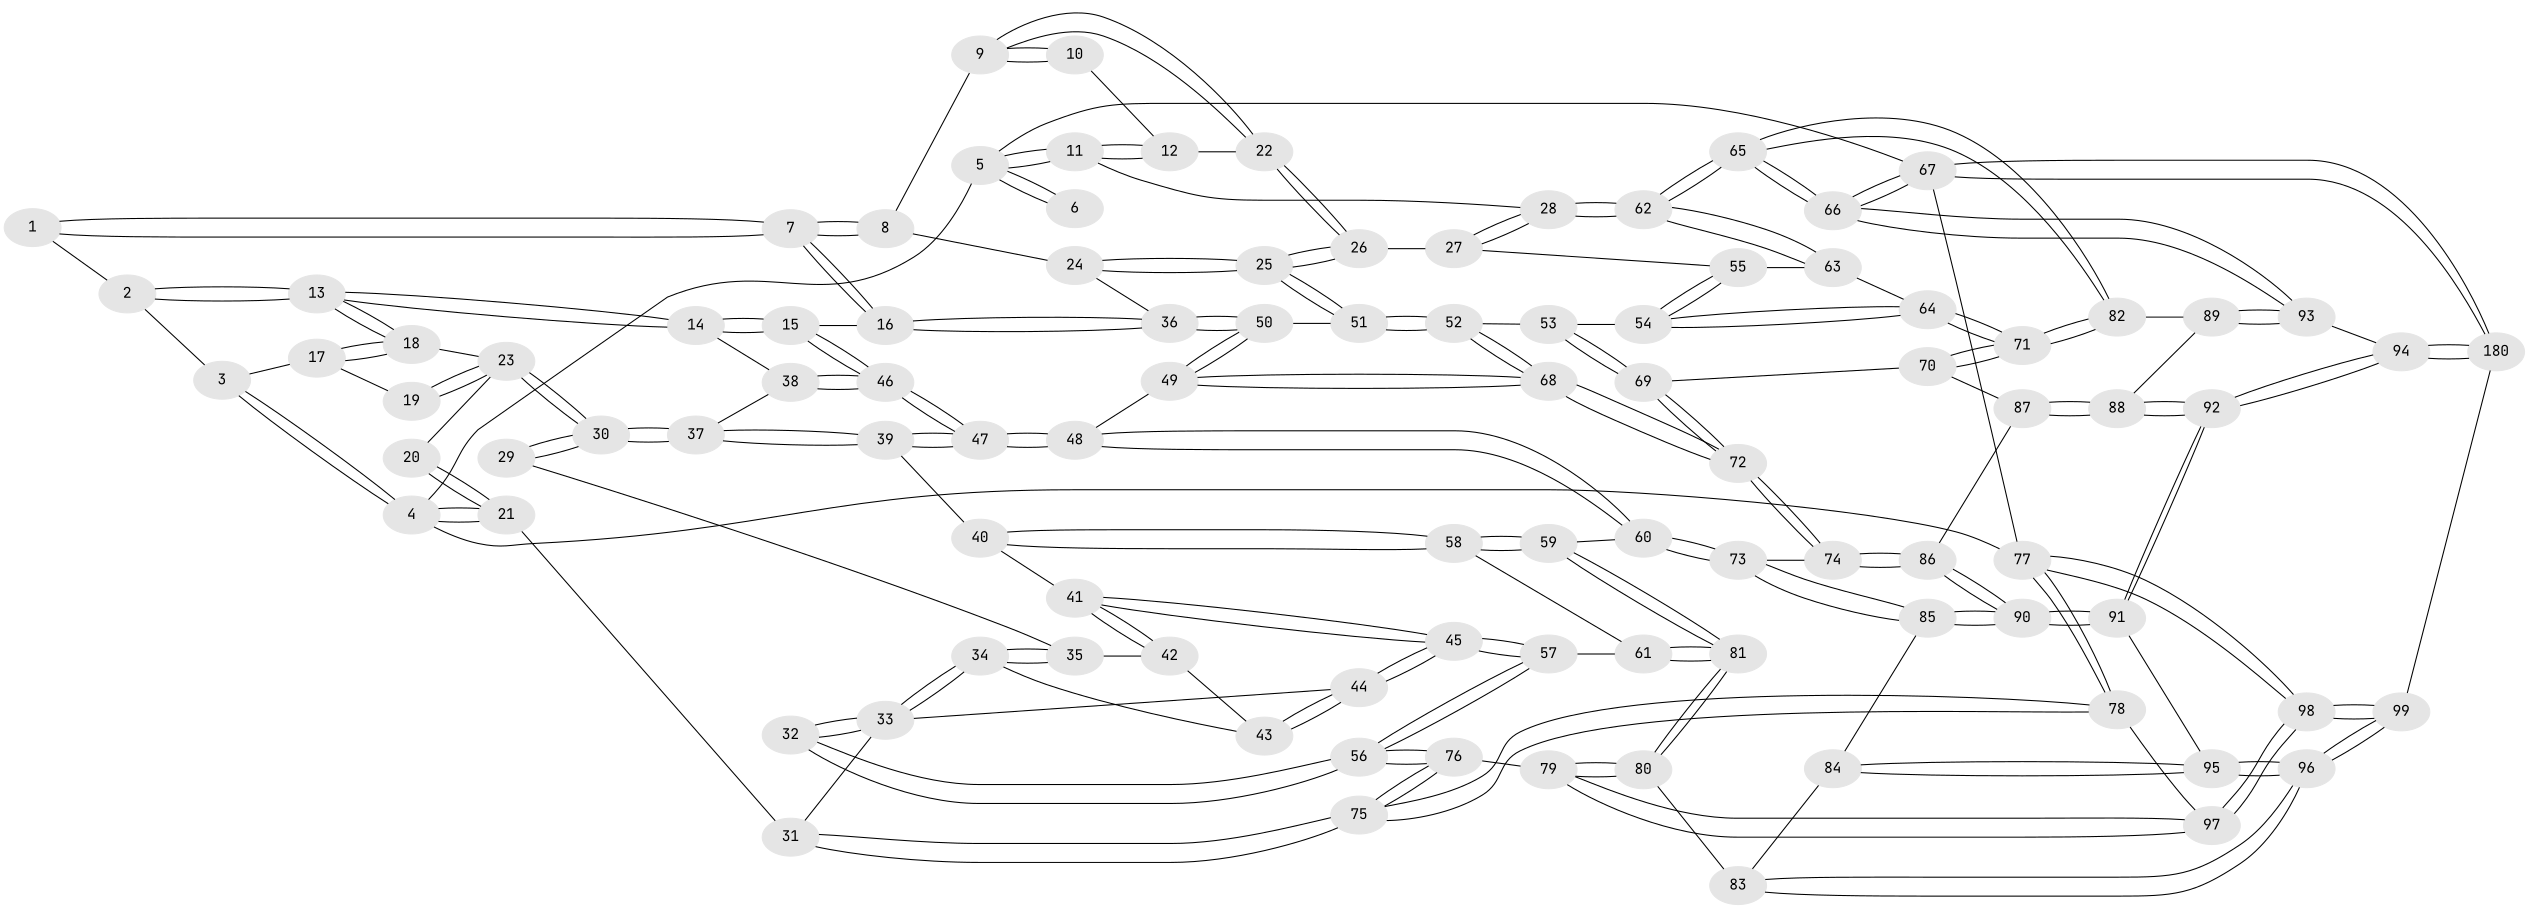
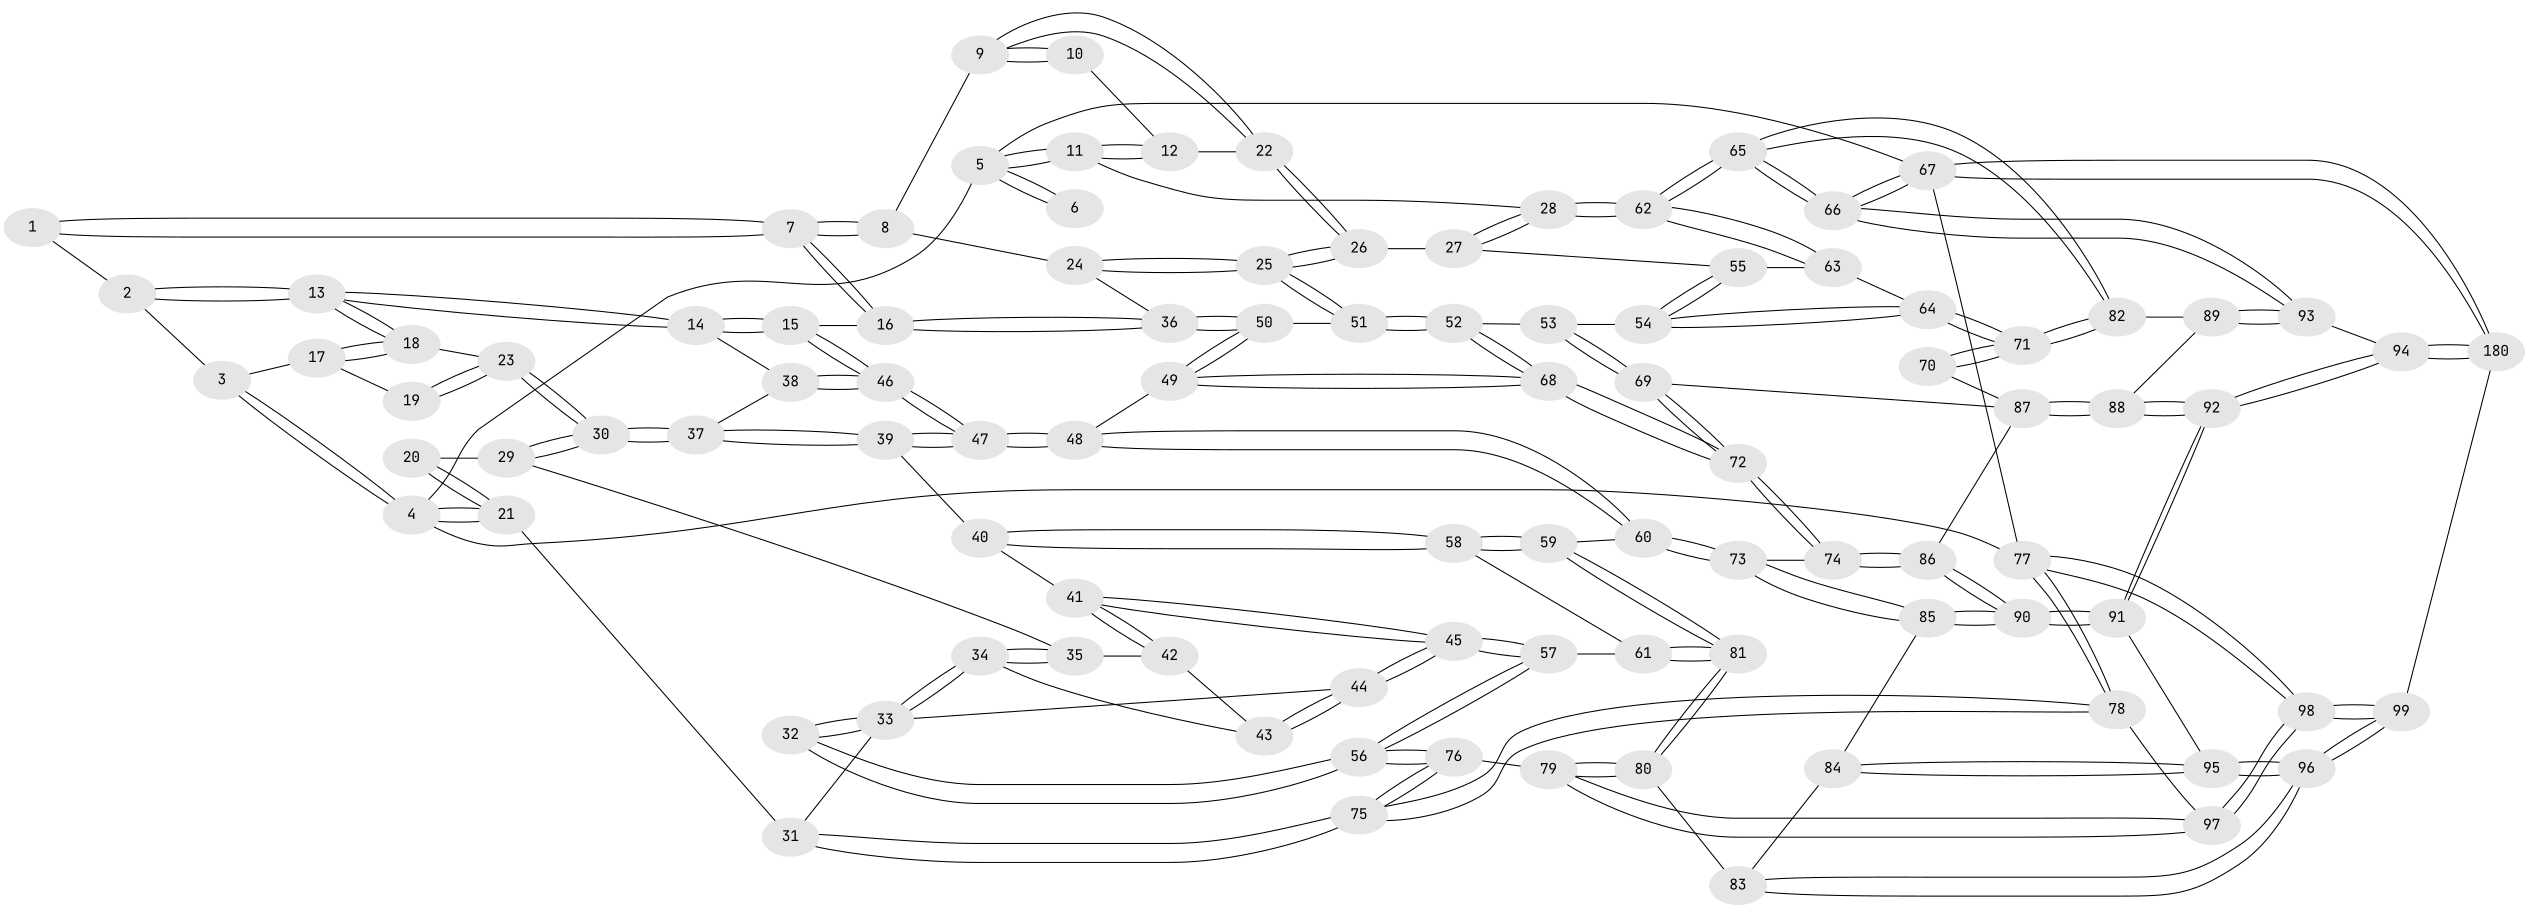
edge "70" -- "69": now "87" -- "69"
edge "23" -- "20": now "29" -- "20"
